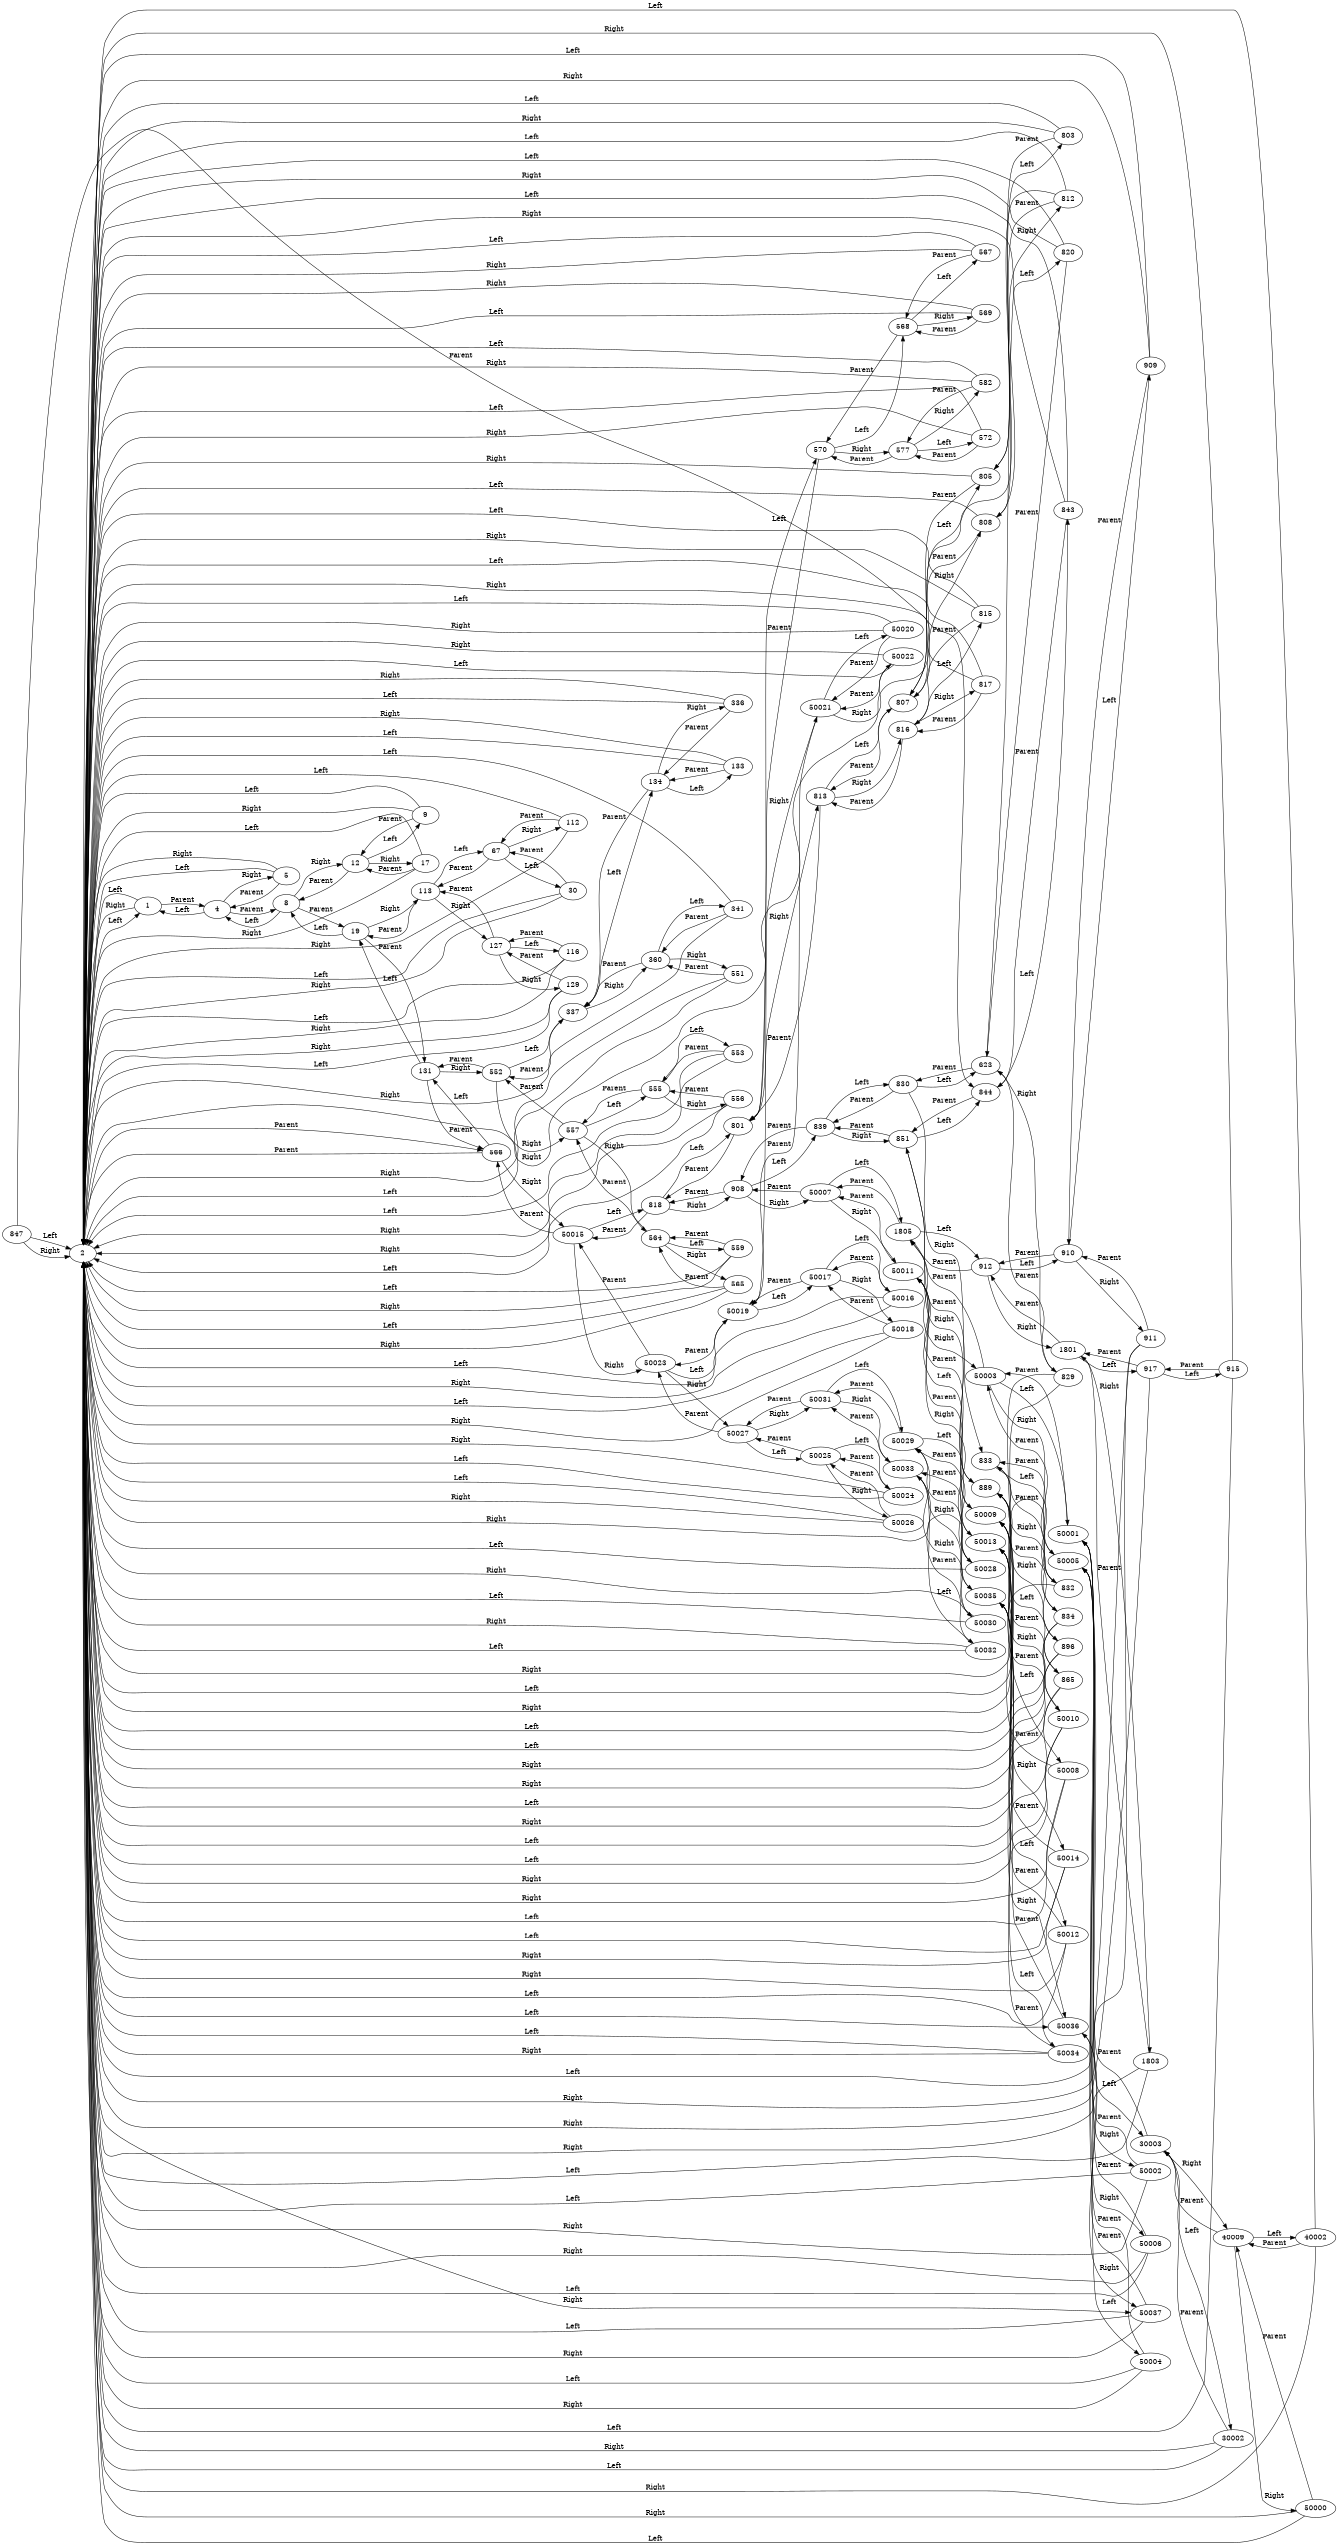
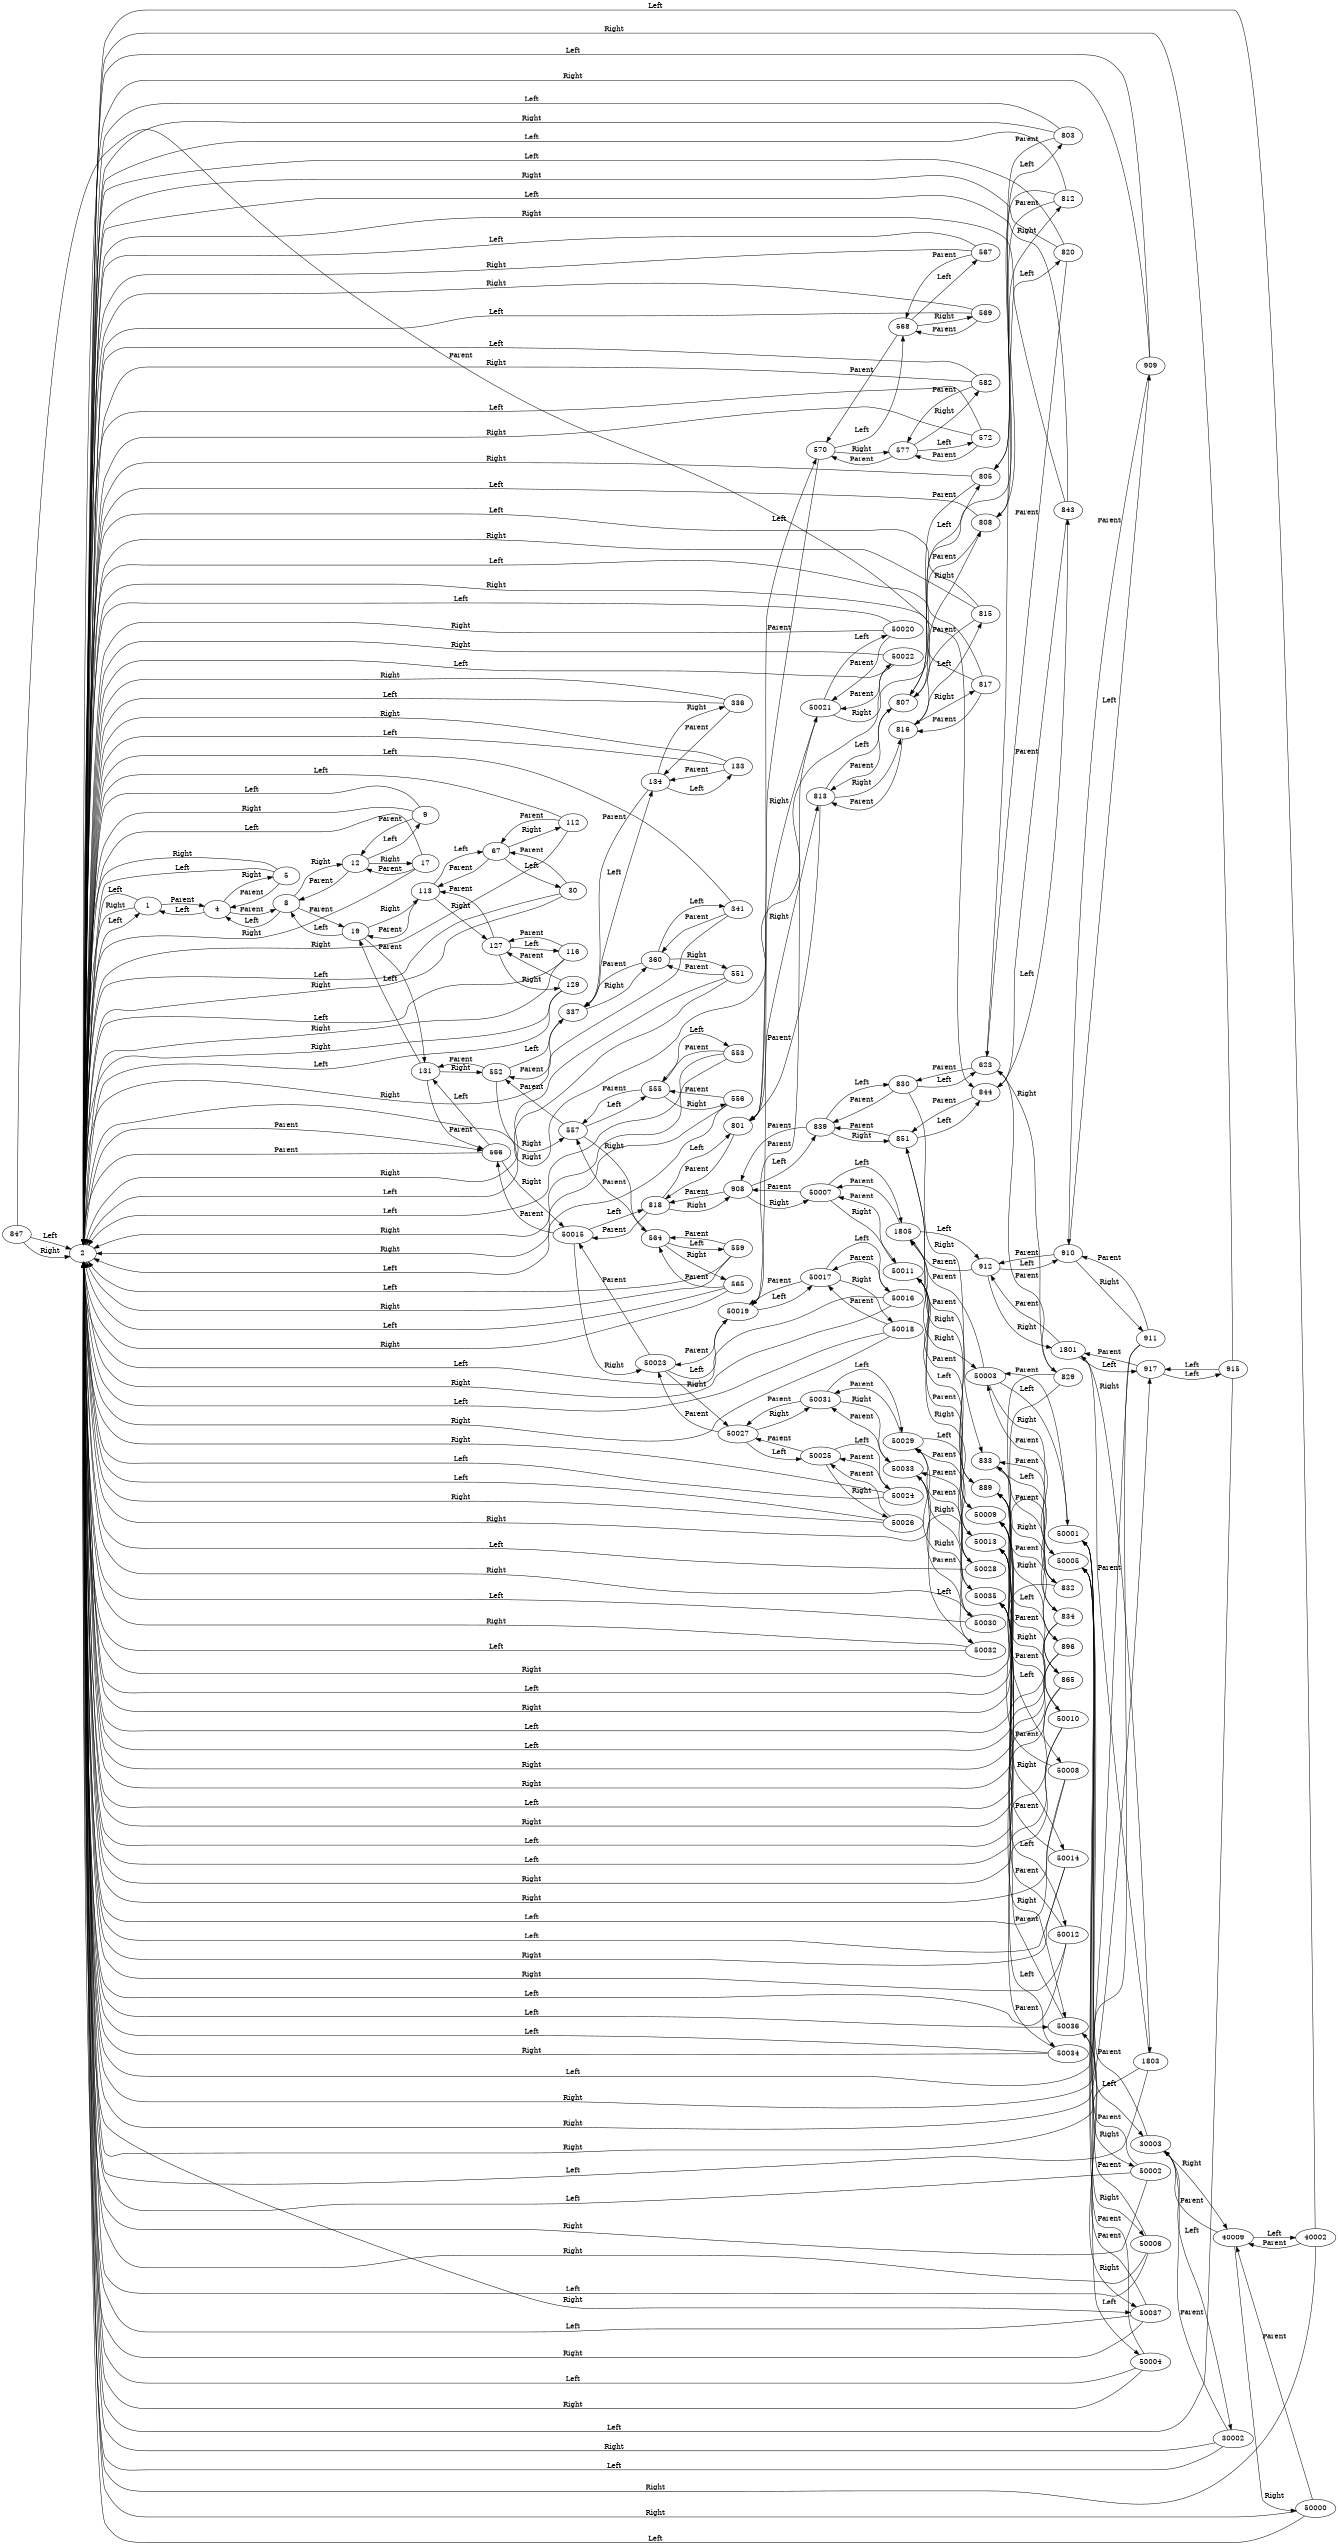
edge "915" -> "917": label "Parent" -> "Left"
edge "917" -> "2": reversed
